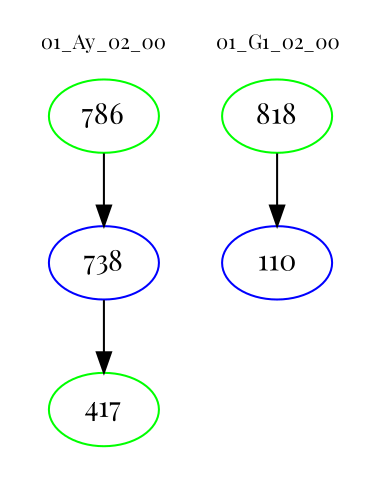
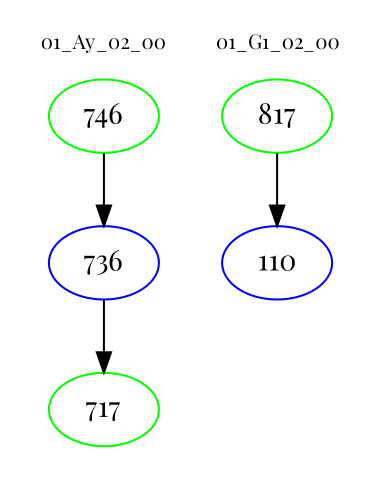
node "786": label "786" -> "746"
node "818": label "818" -> "817"
node "738": label "738" -> "736"
node "417": label "417" -> "717"
